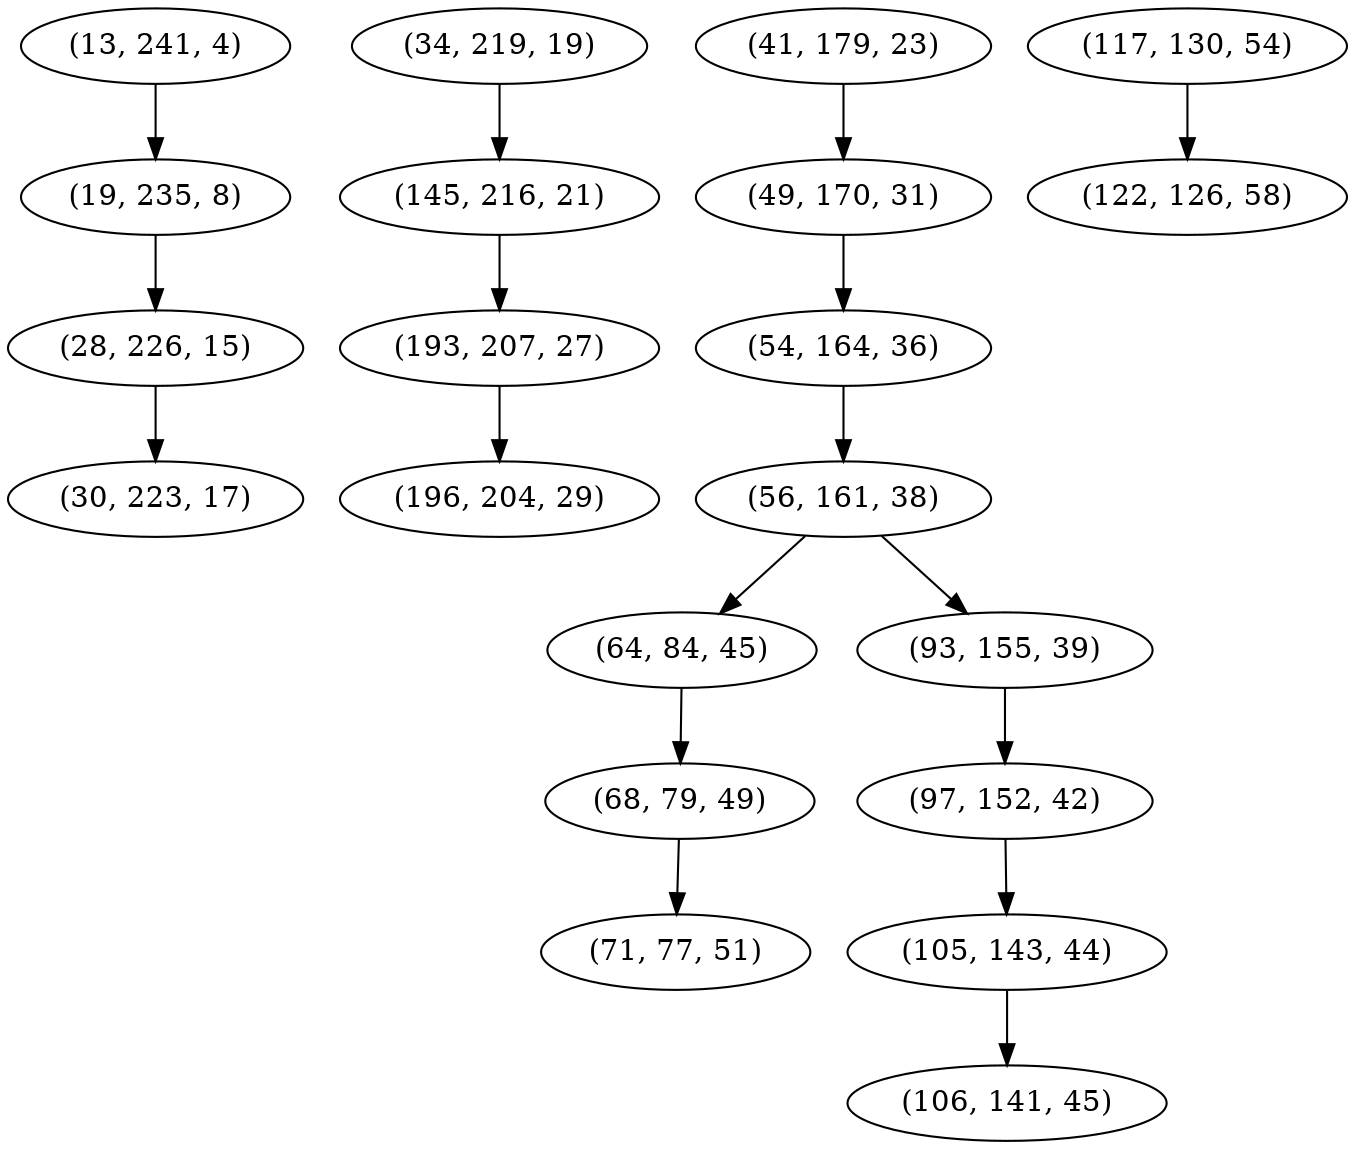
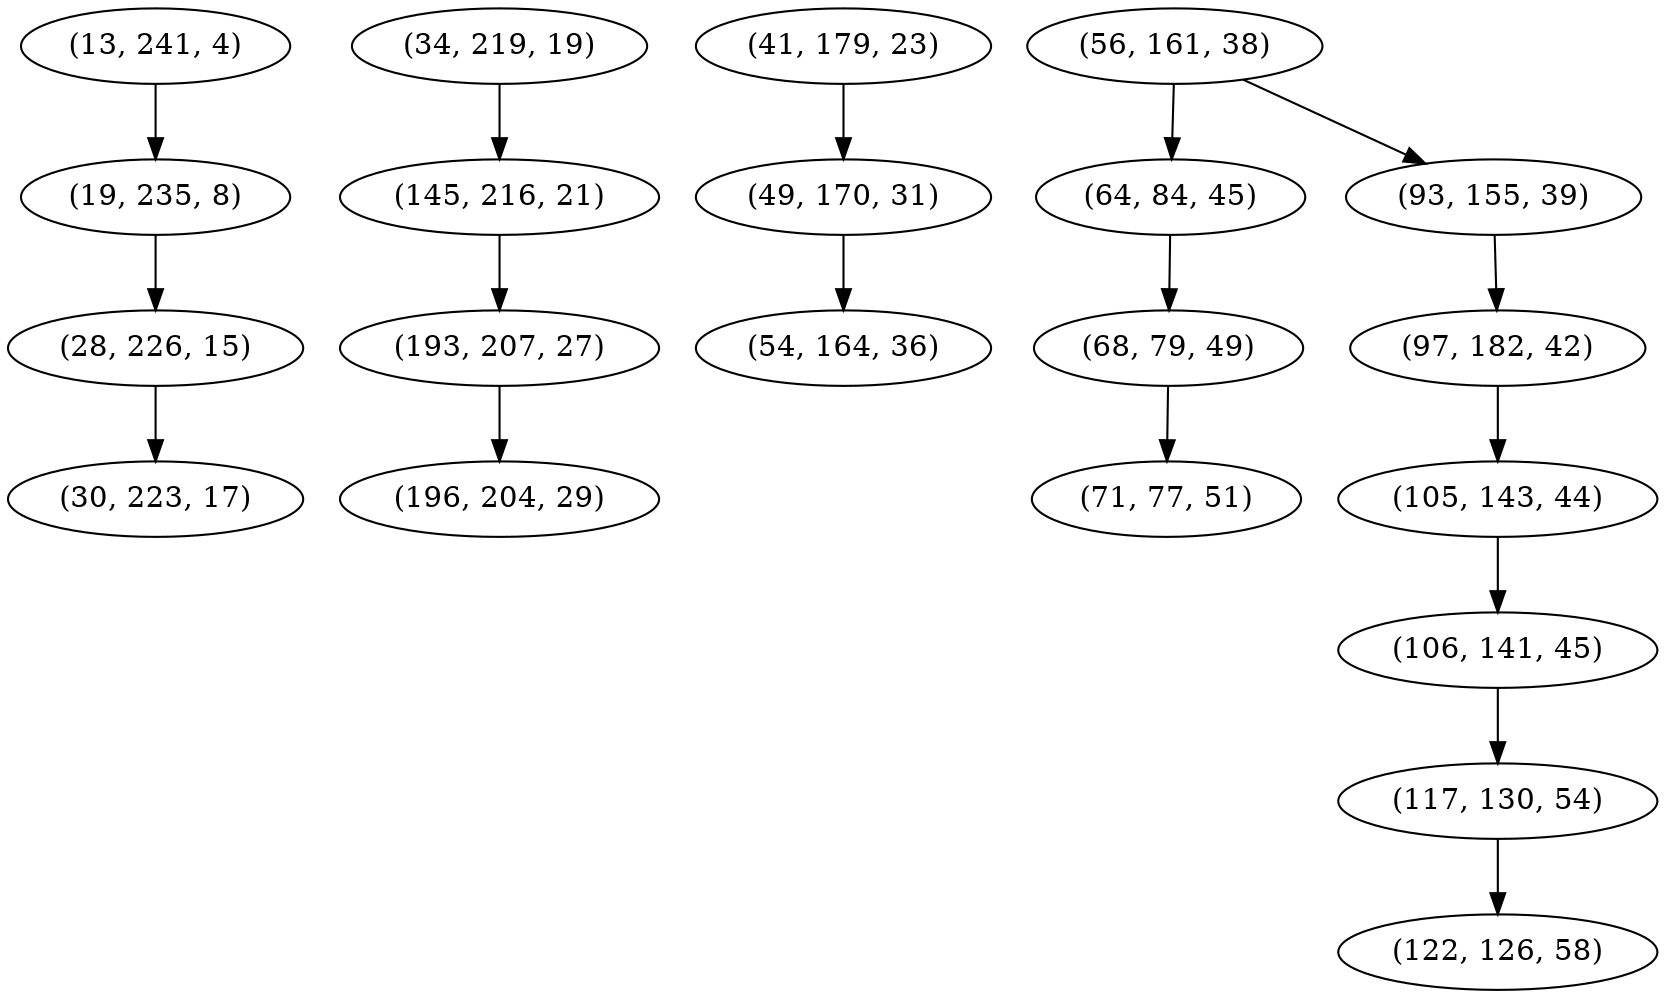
edge "(54, 164, 36)" -> "(56, 161, 38)": removed
edge "(106, 141, 45)" -> "(117, 130, 54)": added
node "(97, 152, 42)": label "(97, 152, 42)" -> "(97, 182, 42)"
